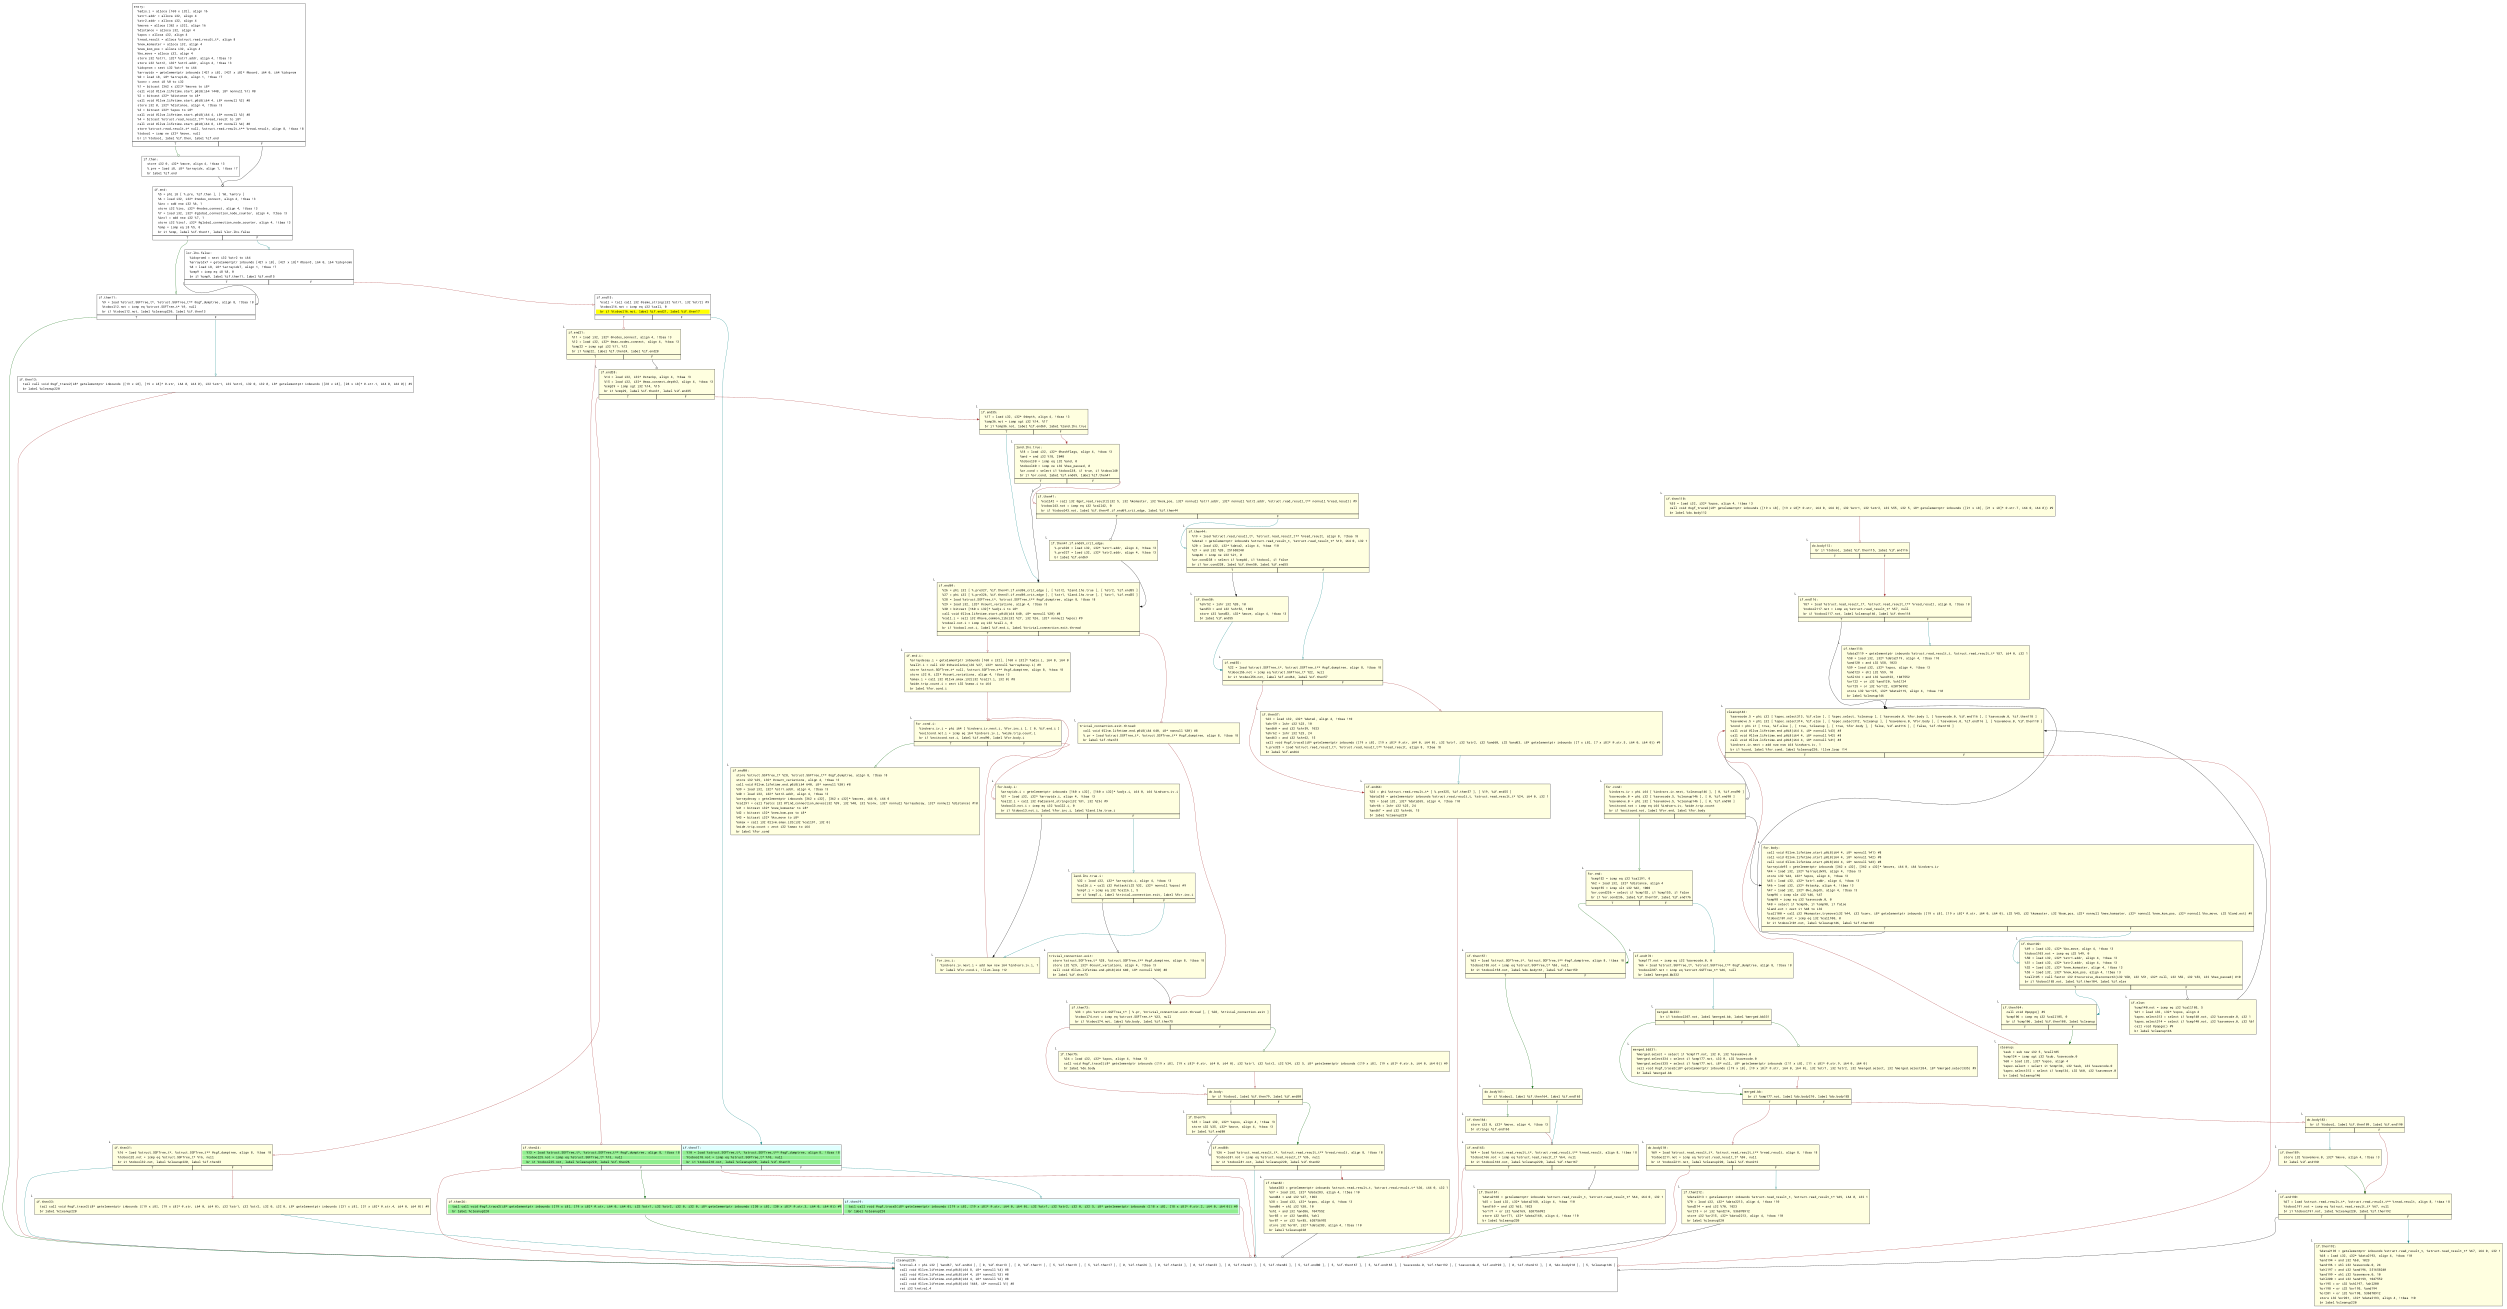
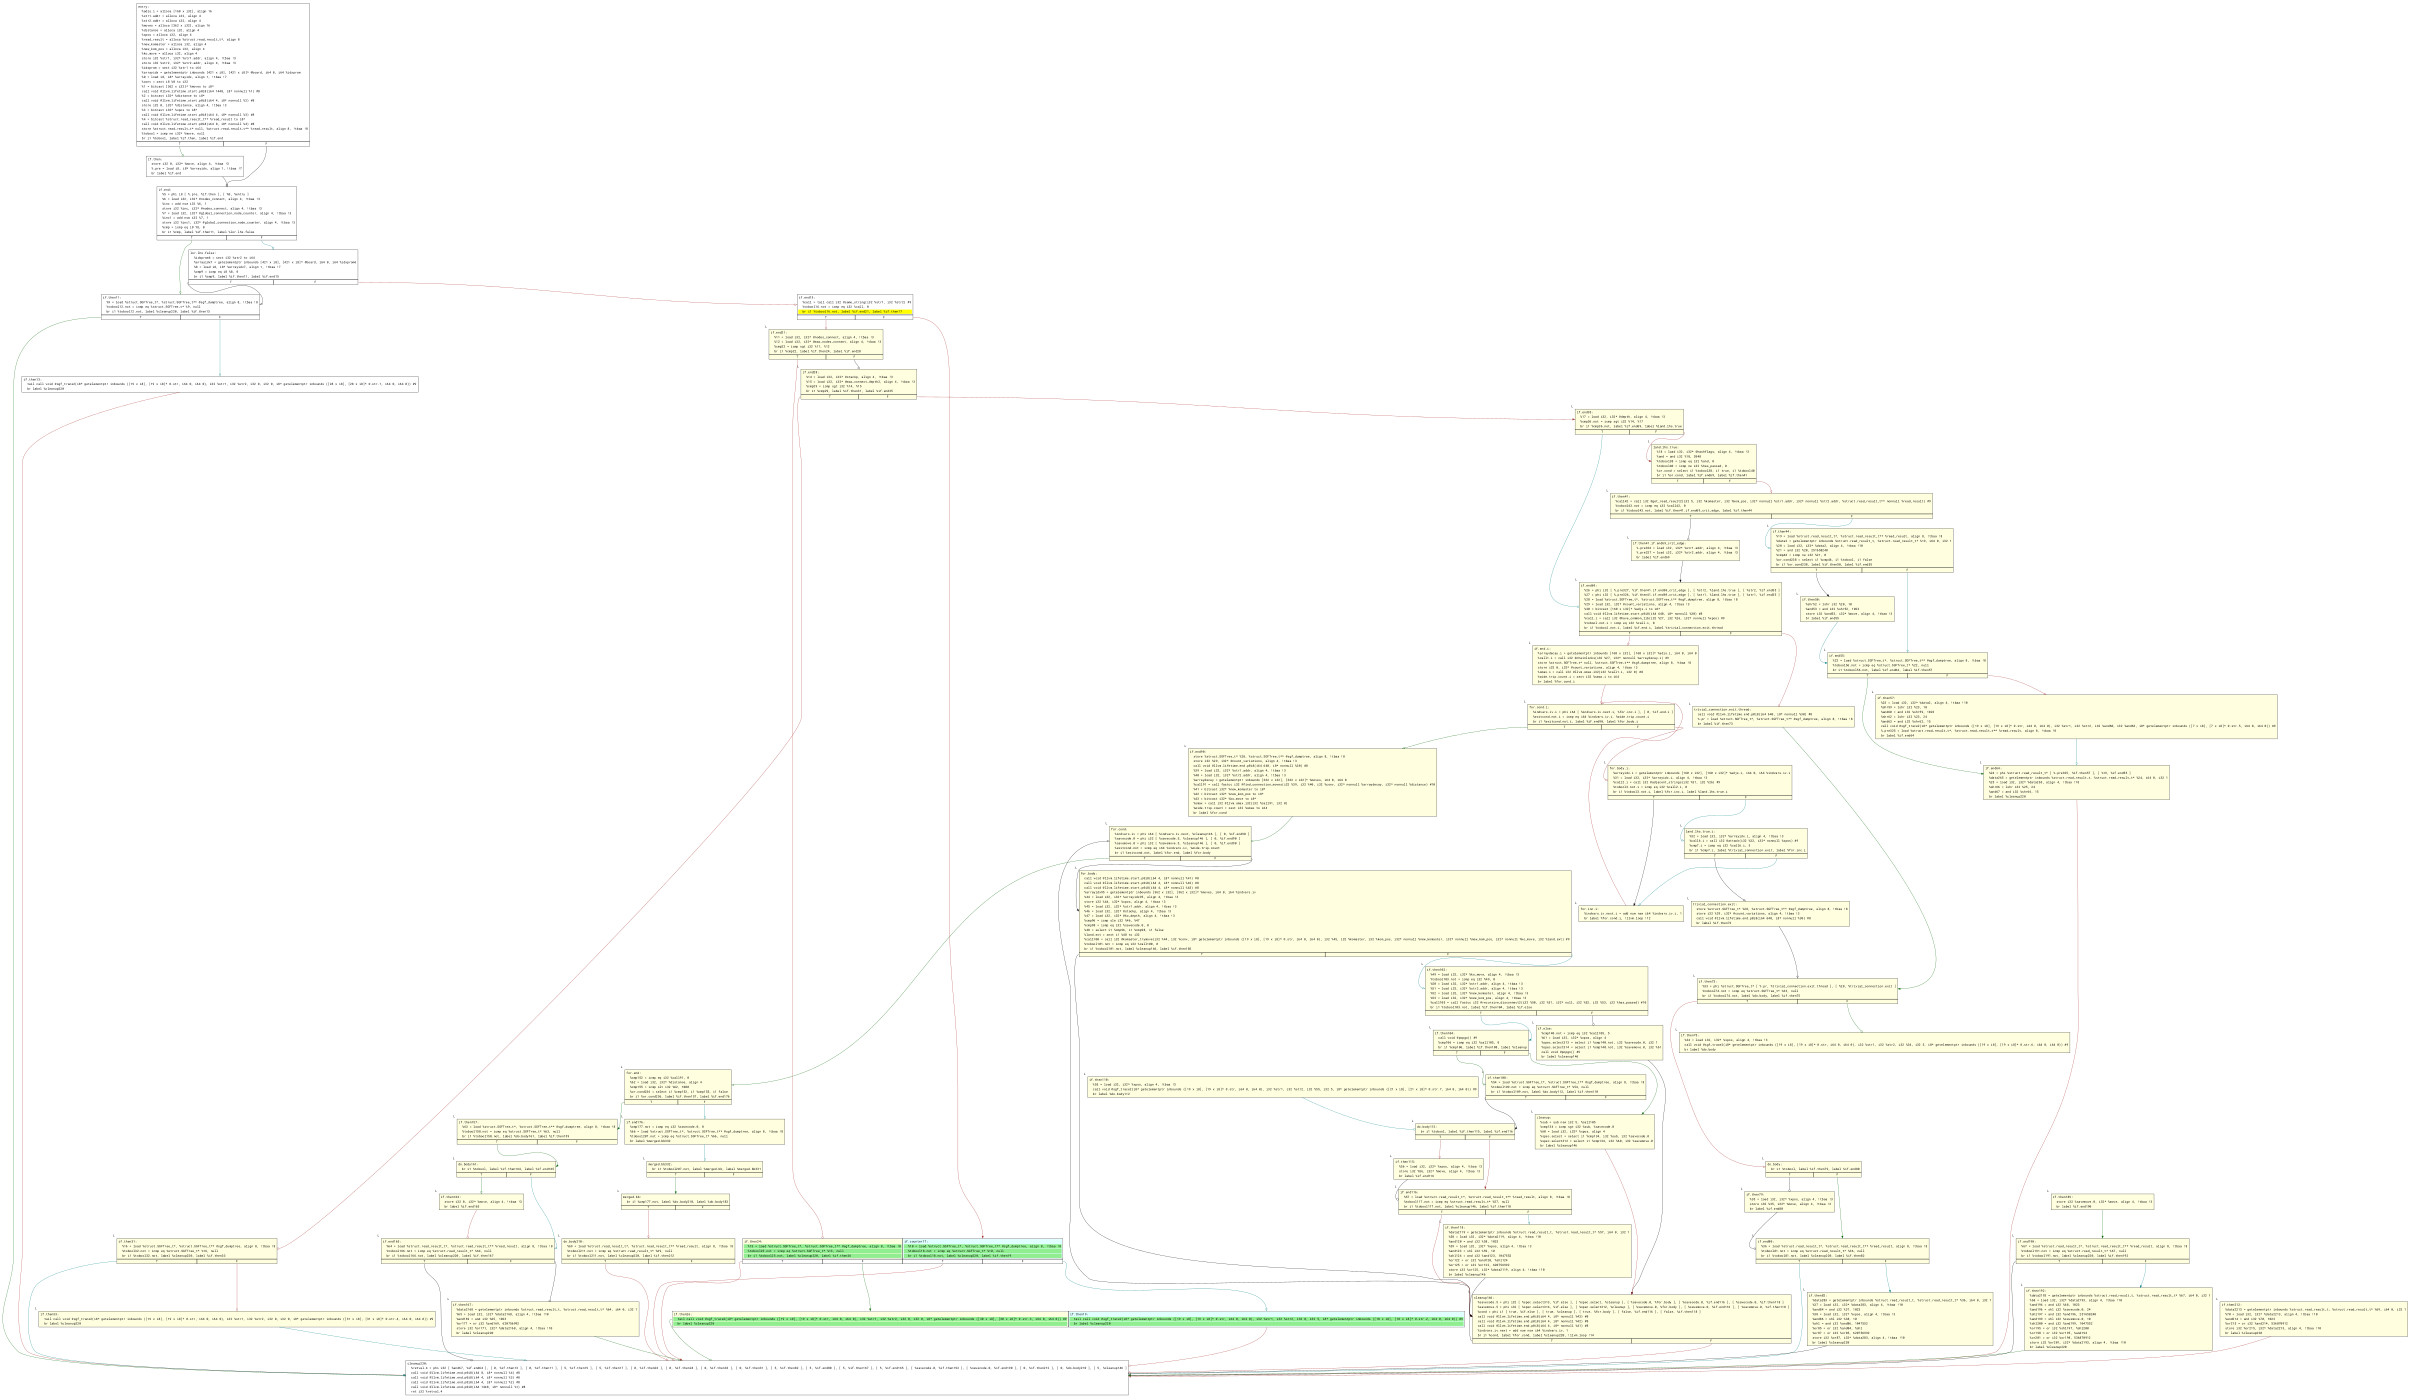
edge "if.then110:" -> "do.body112:": color brown -> teal
edge "land.lhs.true:" -> "if.end69:": removed
edge "if.end116:" -> "cleanup146:": color black -> brown
edge "if.end15:" -> "if.then24:": color teal -> brown
edge "if.end55:" -> "if.end64:": color brown -> darkgreen
edge "if.end90:" -> "for.cond:": added
edge "trivial_connection.exit.thread:" -> "if.then73:": color brown -> darkgreen
node "merged.bb331:": removed
edge "if.then75:" -> "do.body:": removed
node "if.then108:": added
node "do.body183:": removed
node "if.then164:": text "br strings %if.end165" -> "br label %if.end165"
node "if.then24:": text "if.then17:" -> "if.counter17:"
node "if.then115:": added
edge "if.end80:" -> "if.then82:": color brown -> teal
edge "do.body210:" -> "if.then212:": removed
edge "if.end165:" -> "cleanup220:": color brown -> black
edge "if.then212:" -> "cleanup220:": color black -> brown
edge "if.then192:" -> "cleanup220:": added
